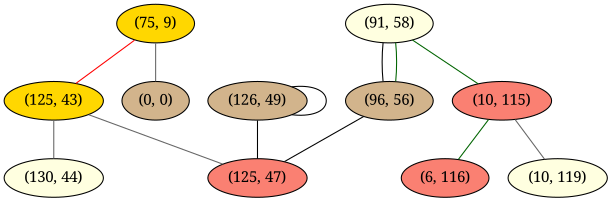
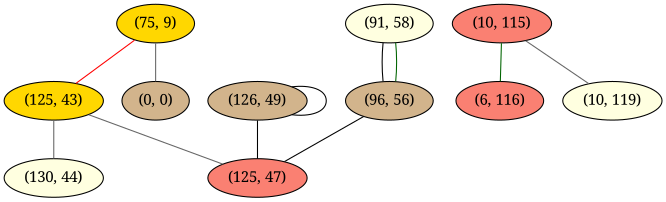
edge "(91, 58)" -- "(10, 115)": removed
